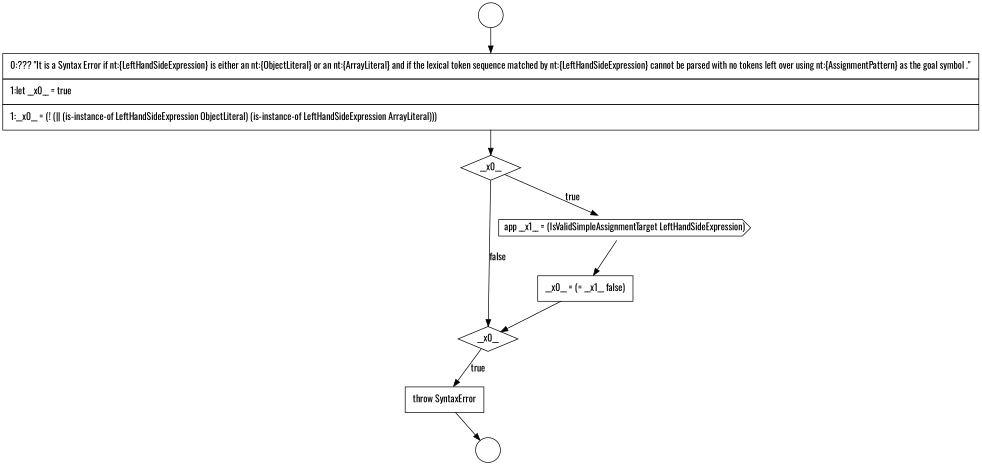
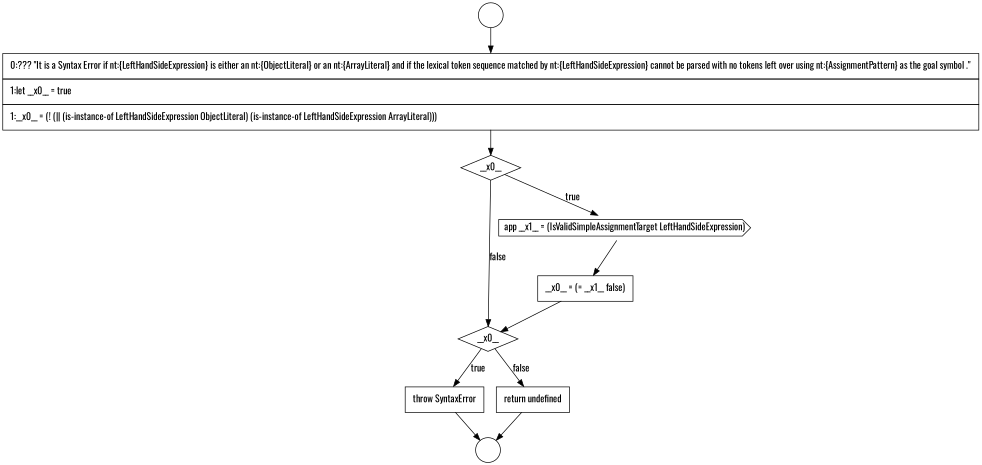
node "return undefined": added
